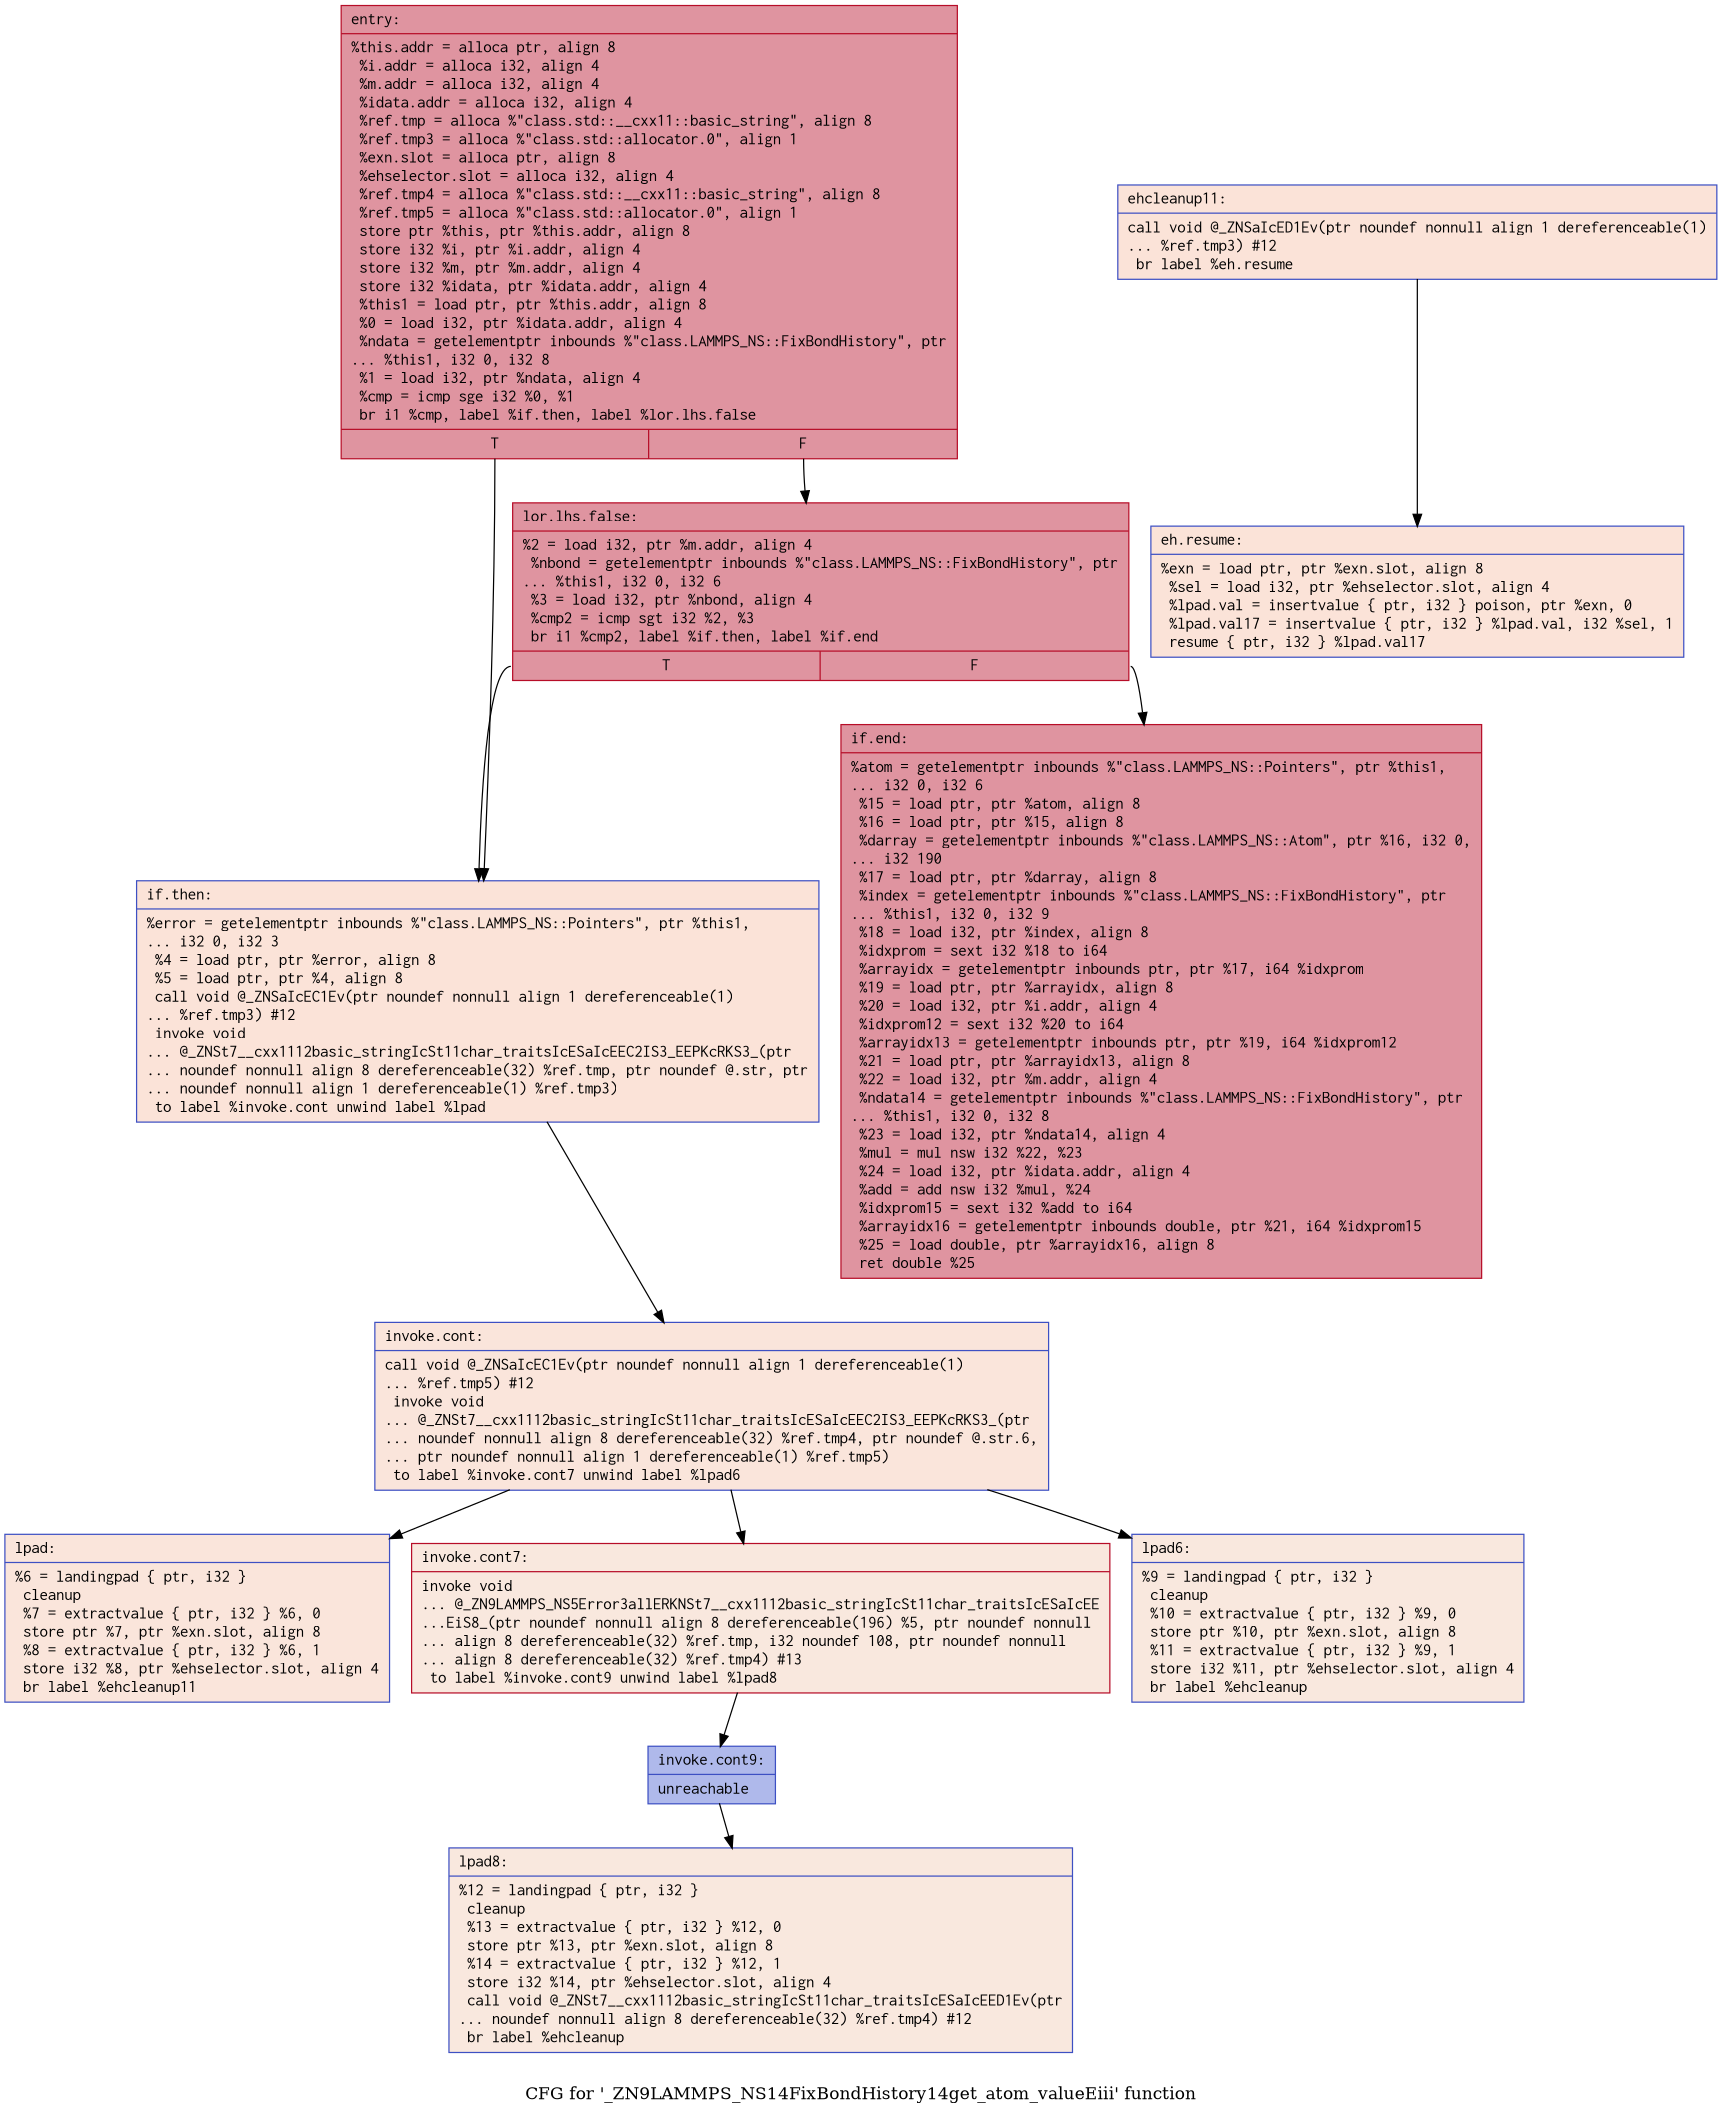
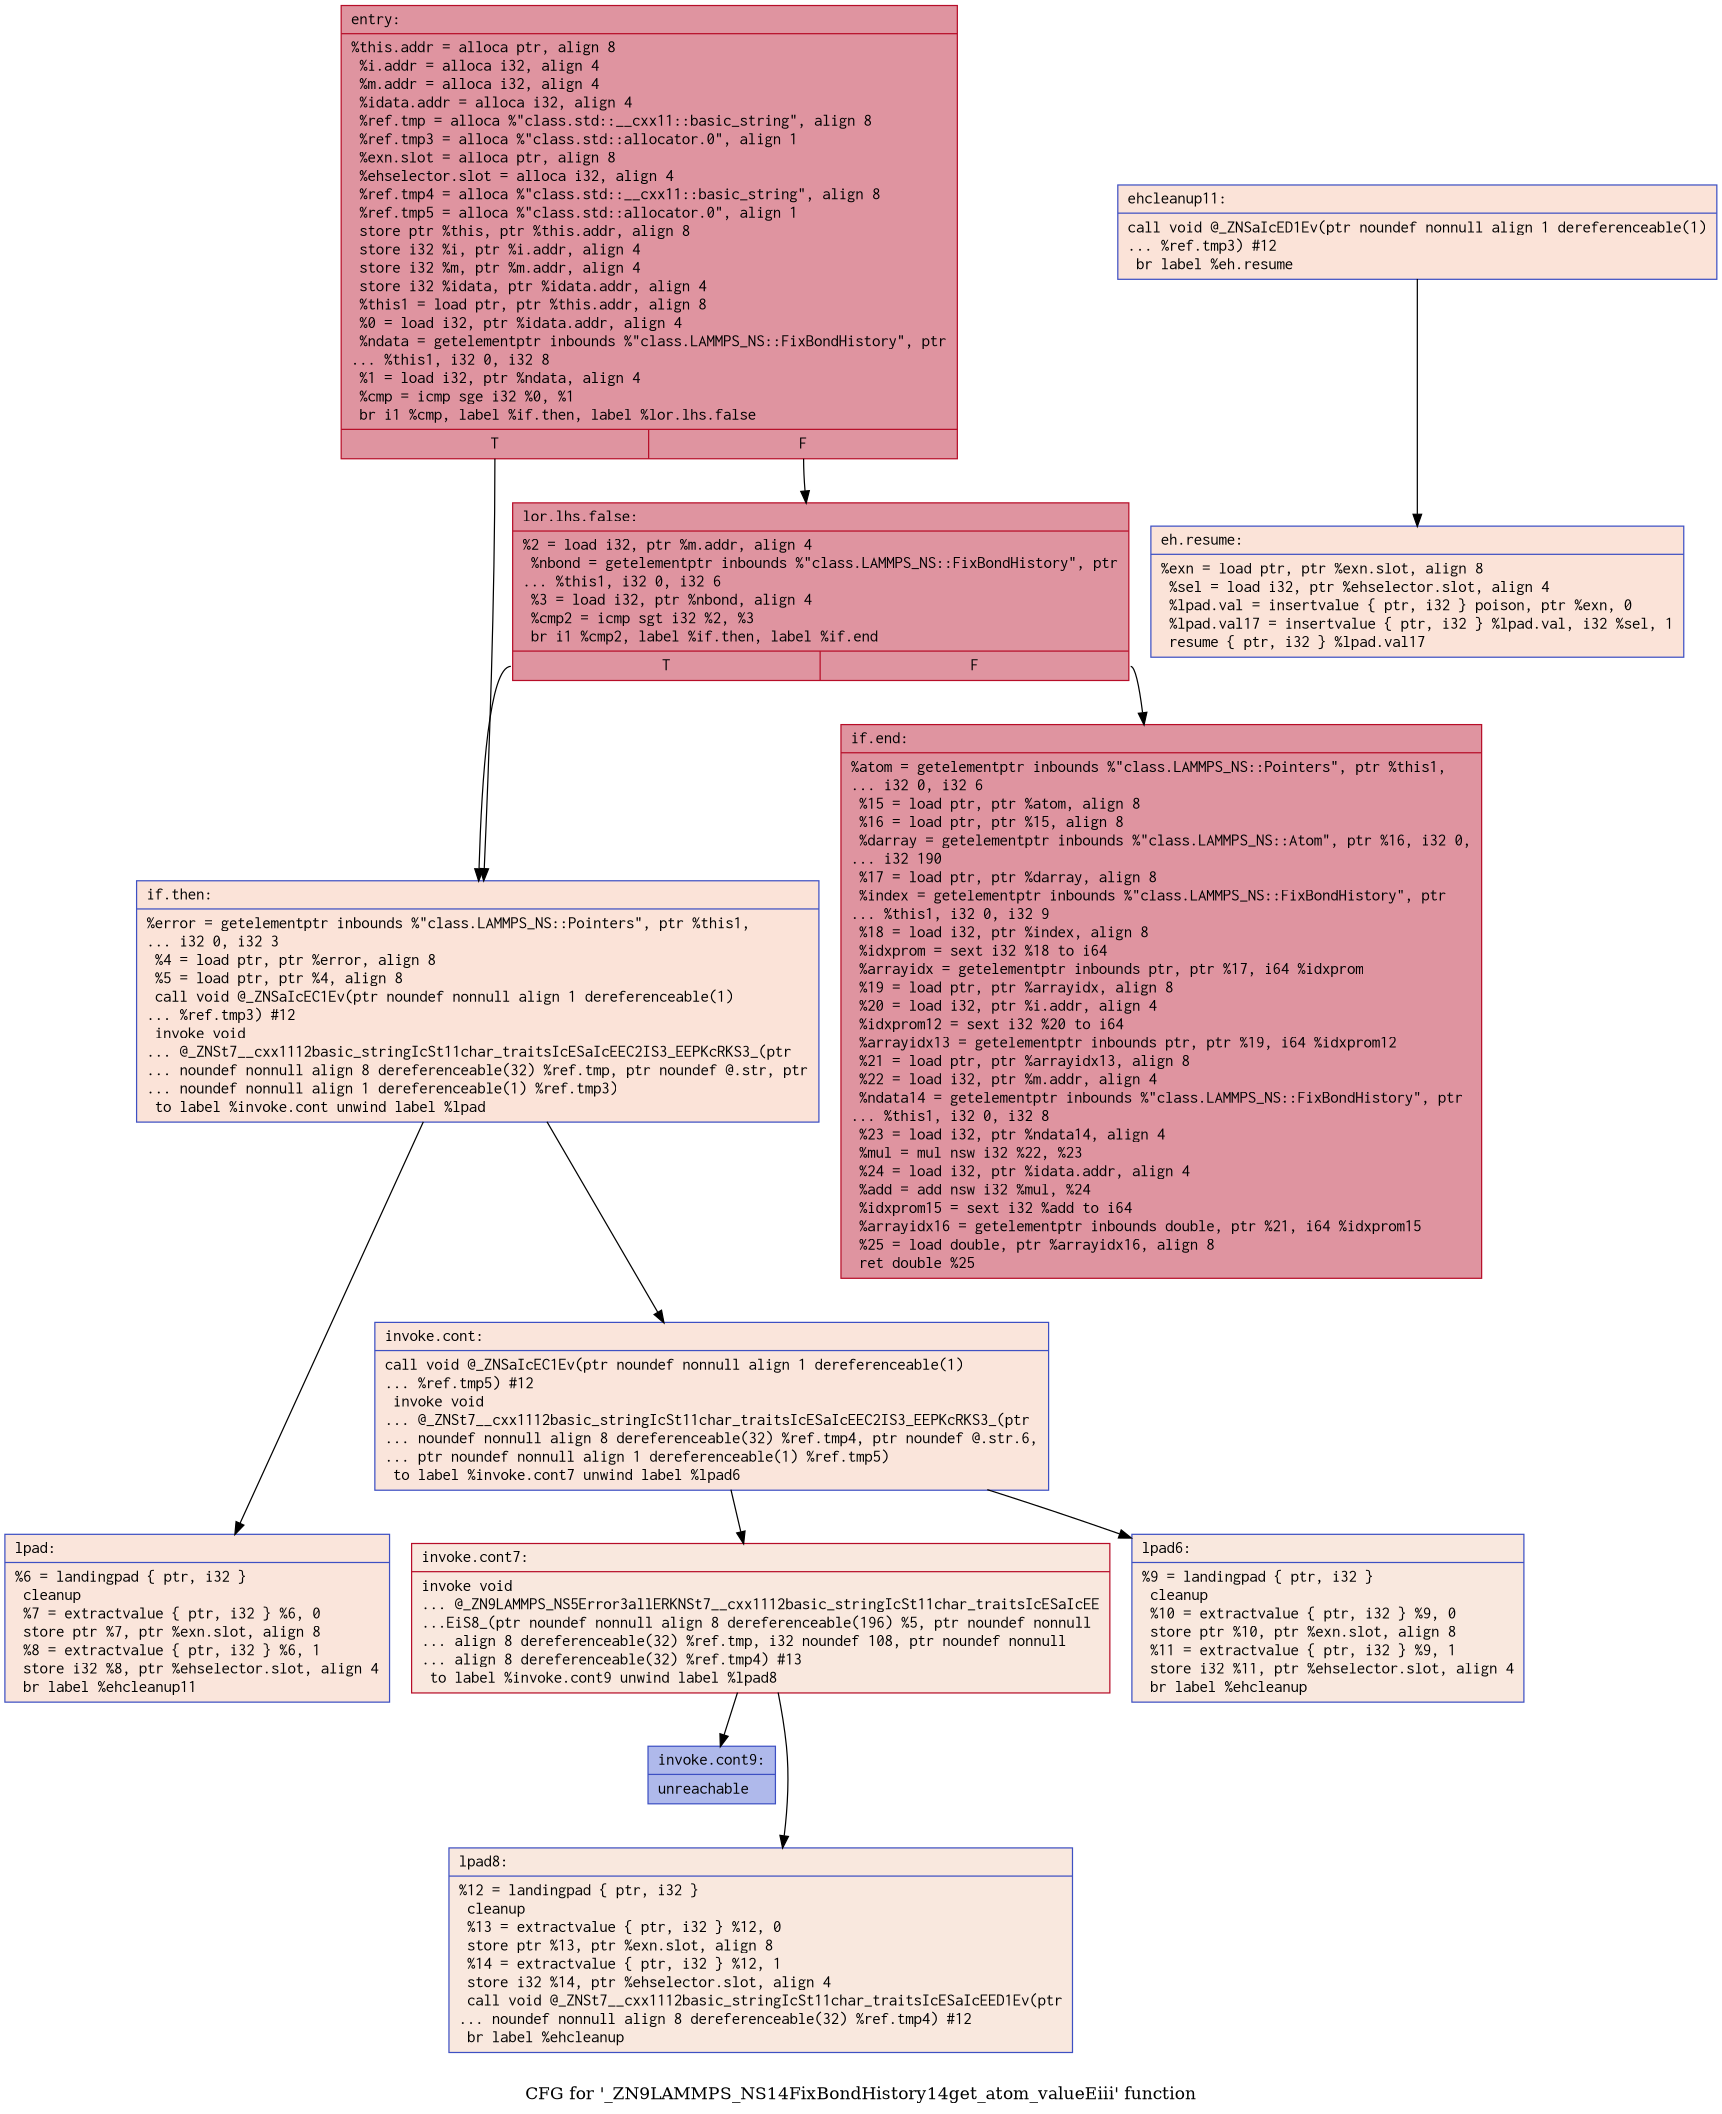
edge "invoke.cont:" -> "lpad:": now "if.then:" -> "lpad:"
edge "invoke.cont9:" -> "lpad8:": now "invoke.cont7:" -> "lpad8:"
